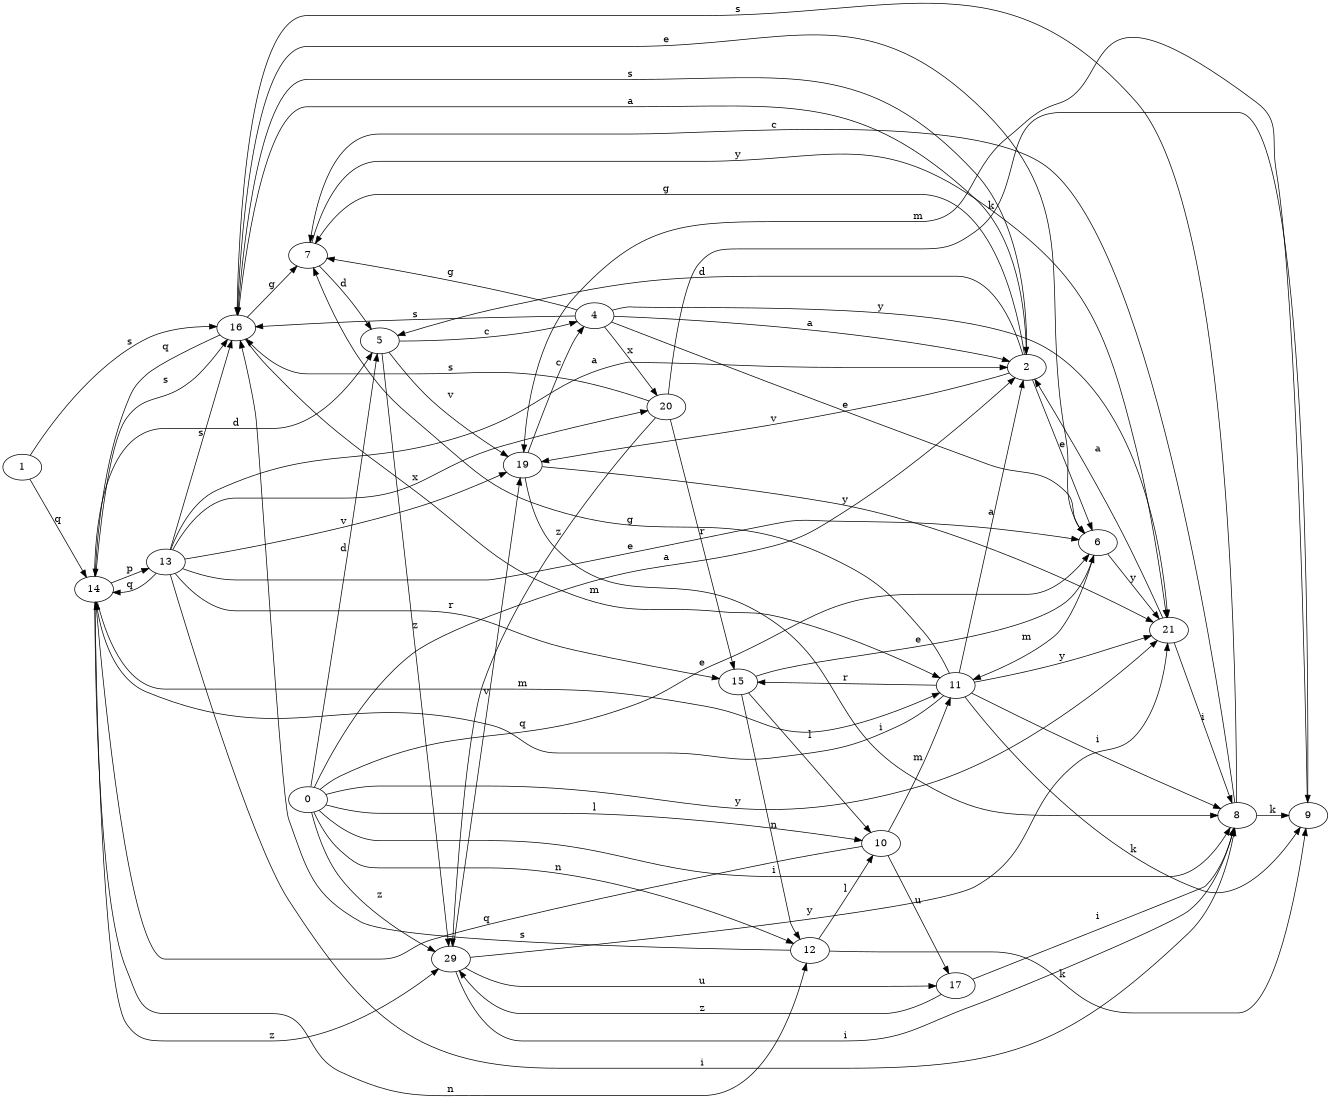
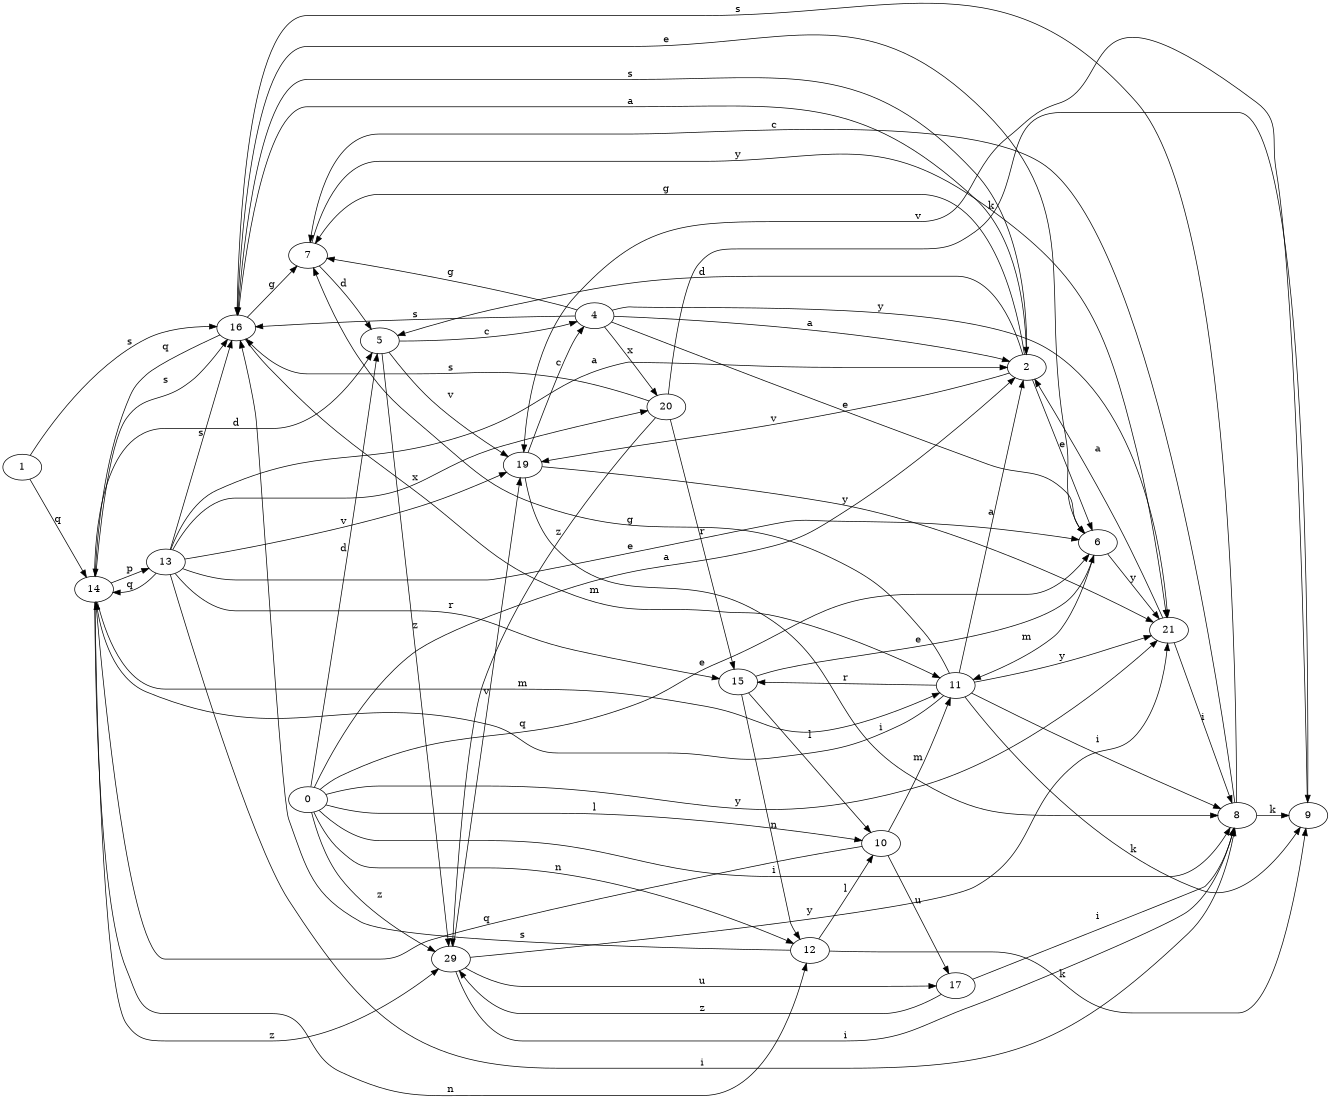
edge "9" -> "19": label "m" -> "v"
